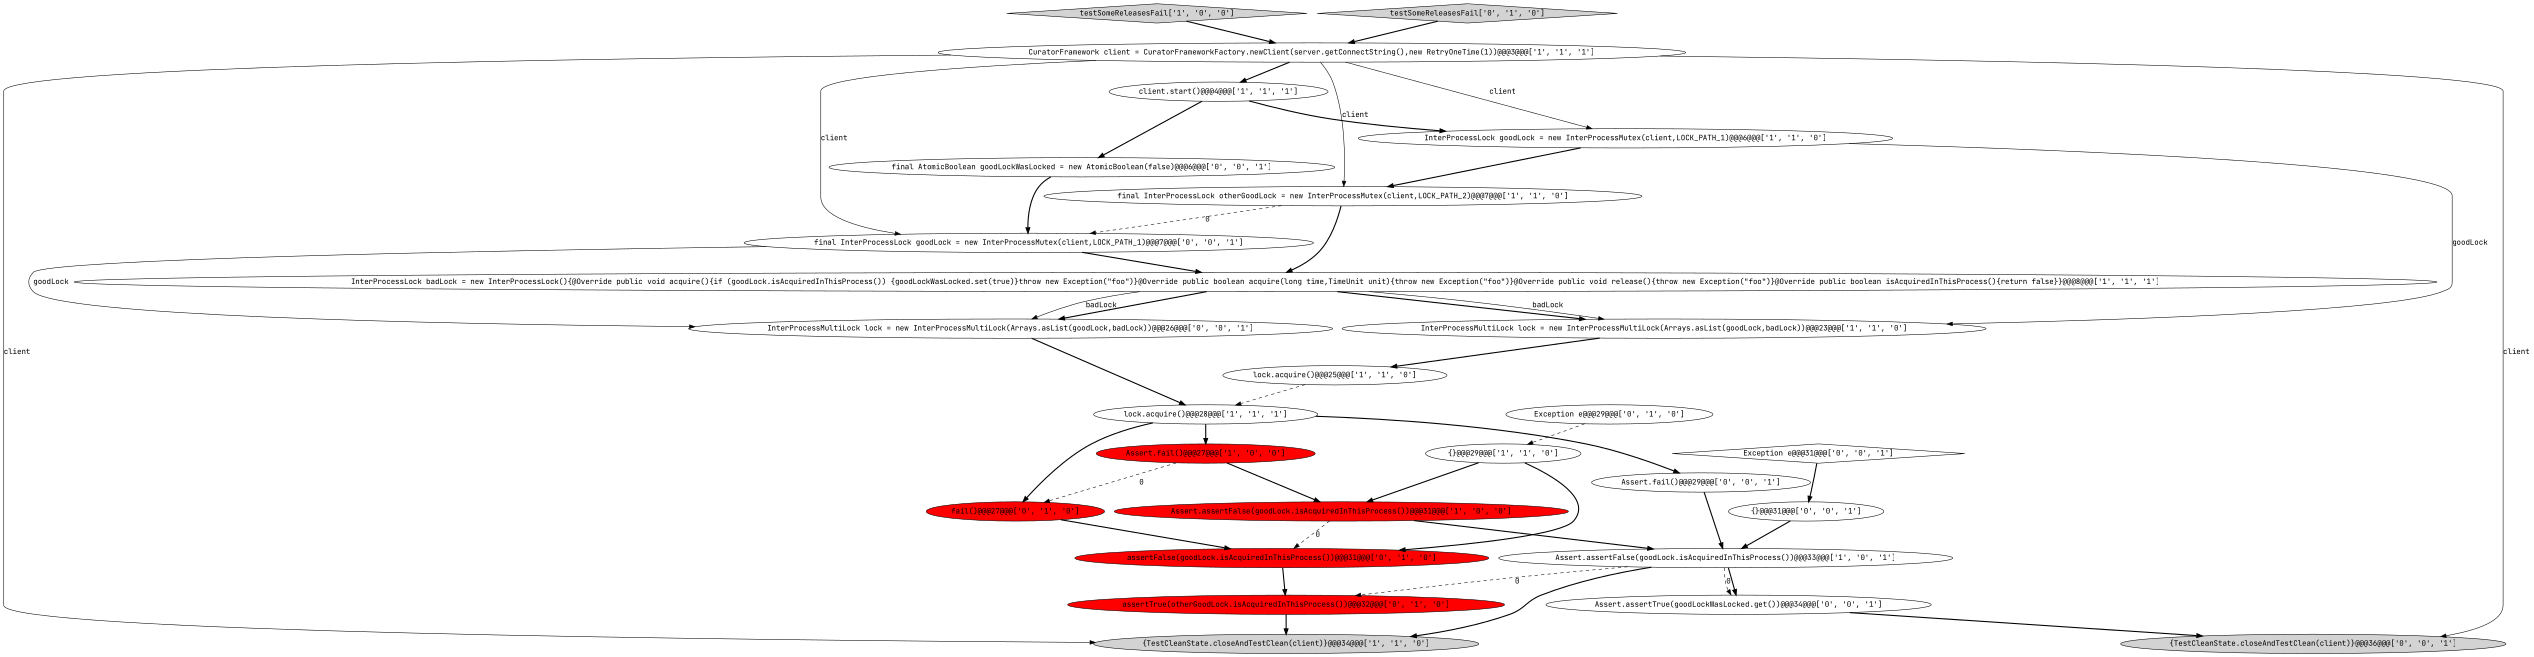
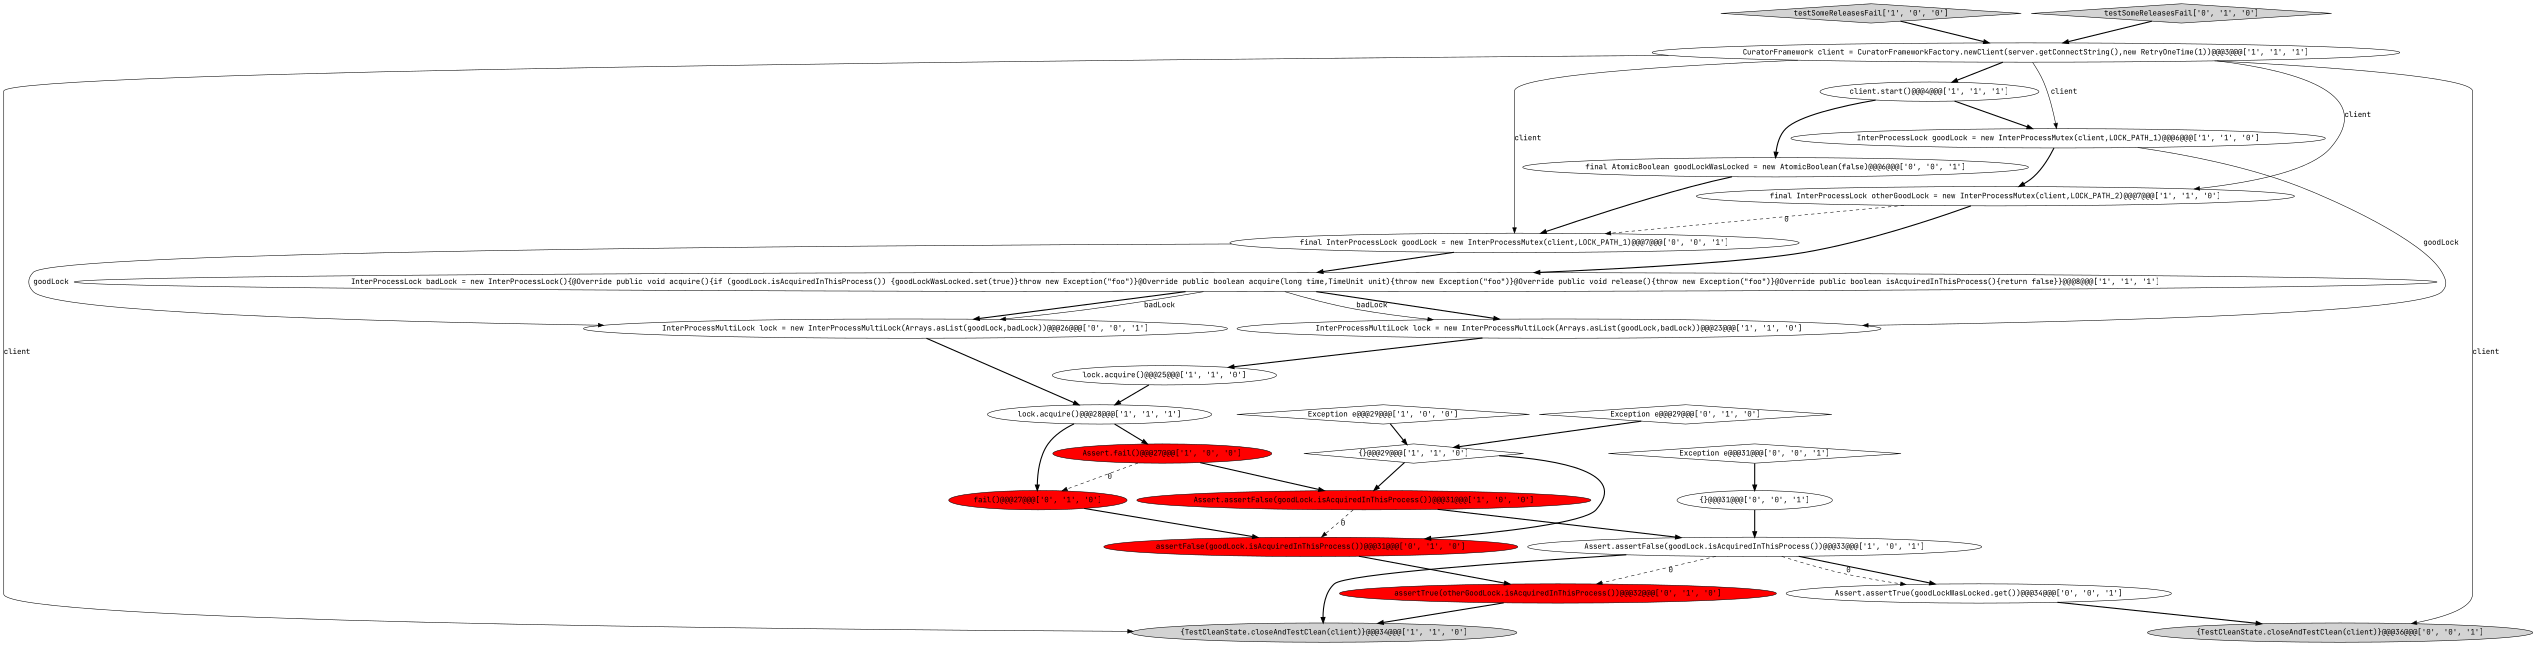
edge "lock.acquire()@@@25@@@['1', '1', '0']" -> "lock.acquire()@@@28@@@['1', '1', '1']": style dashed -> bold
node "Exception e@@@29@@@['1', '0', '0']": added
node "Exception e@@@29@@@['0', '1', '0']": shape ellipse -> diamond
edge "Exception e@@@29@@@['0', '1', '0']" -> "{}@@@29@@@['1', '1', '0']": style dashed -> bold
node "{}@@@29@@@['1', '1', '0']": shape ellipse -> diamond
node "Assert.fail()@@@29@@@['0', '0', '1']": removed
